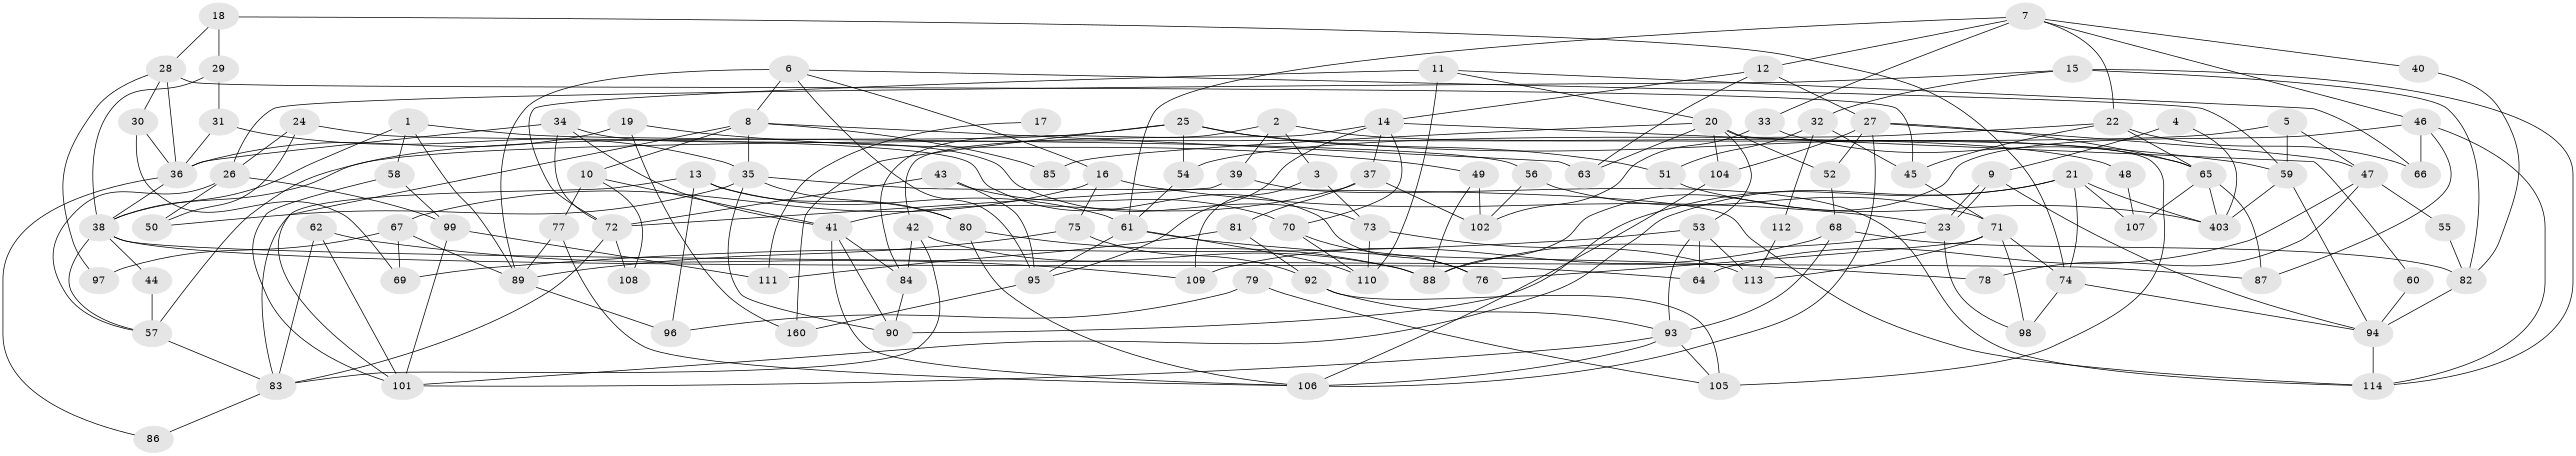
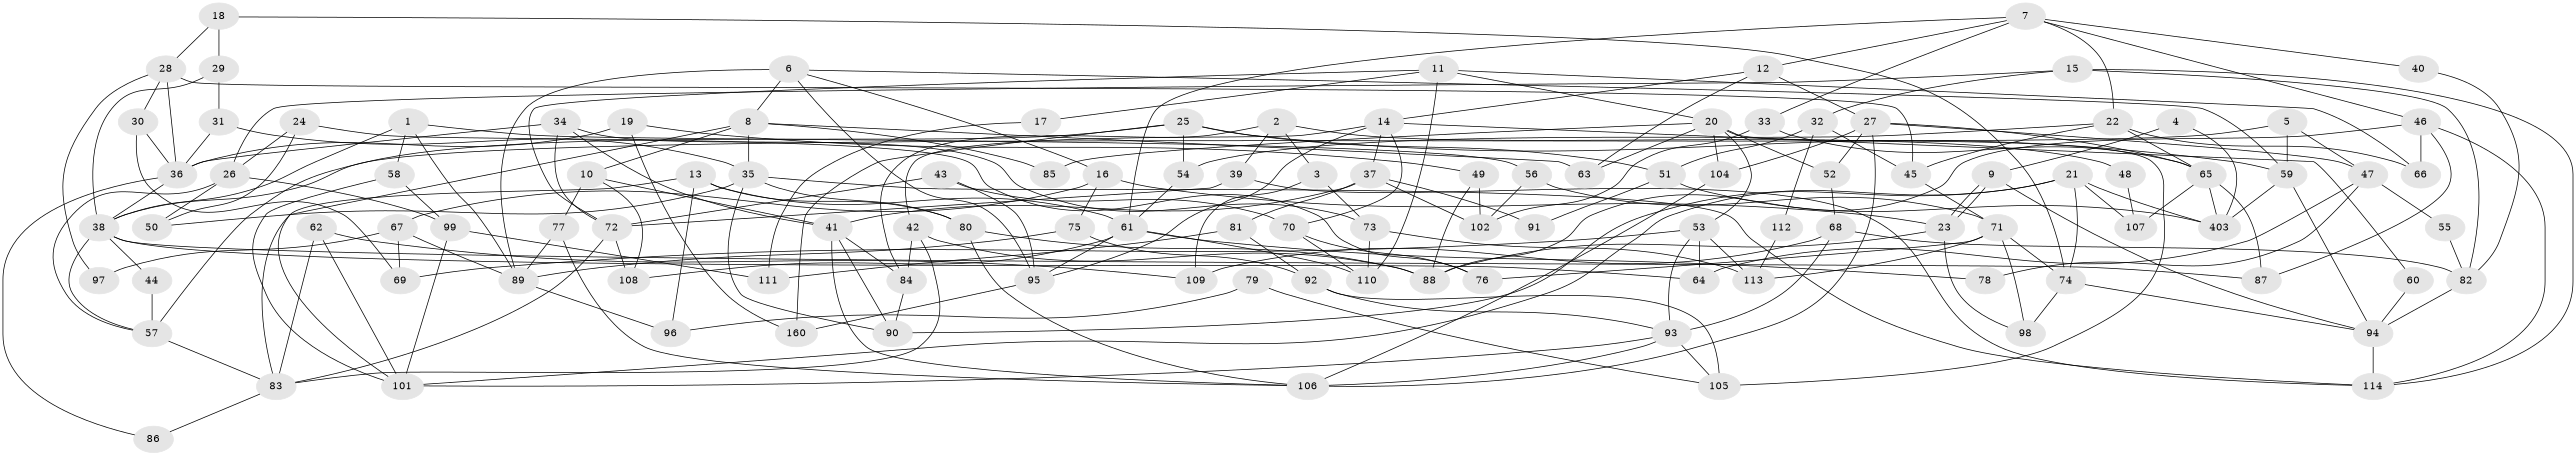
edge "11" -- "17": added
node "91": added
edge "61" -- "108": added
